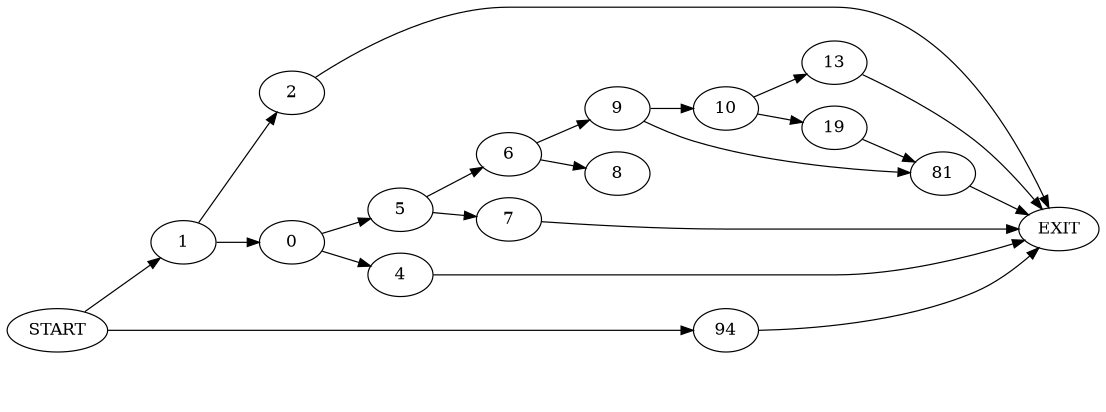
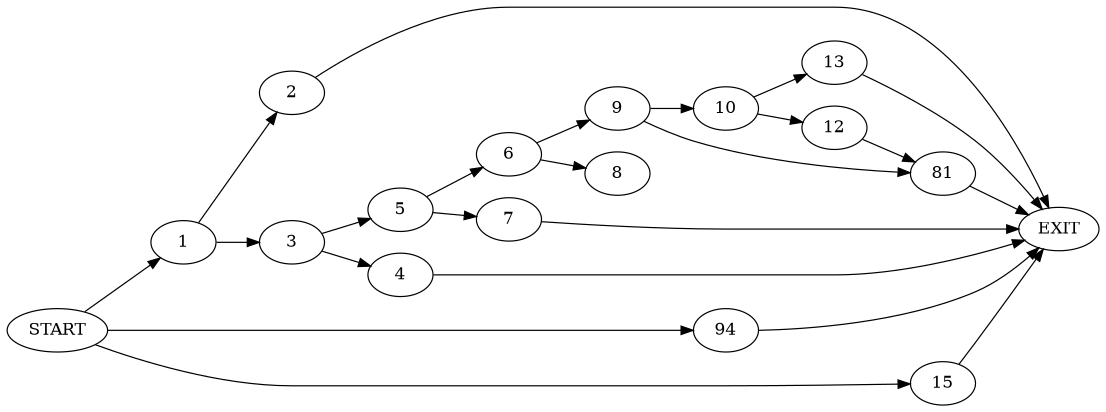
node "19": label "19" -> "12"
node "0": label "0" -> "3"
node "15": added
